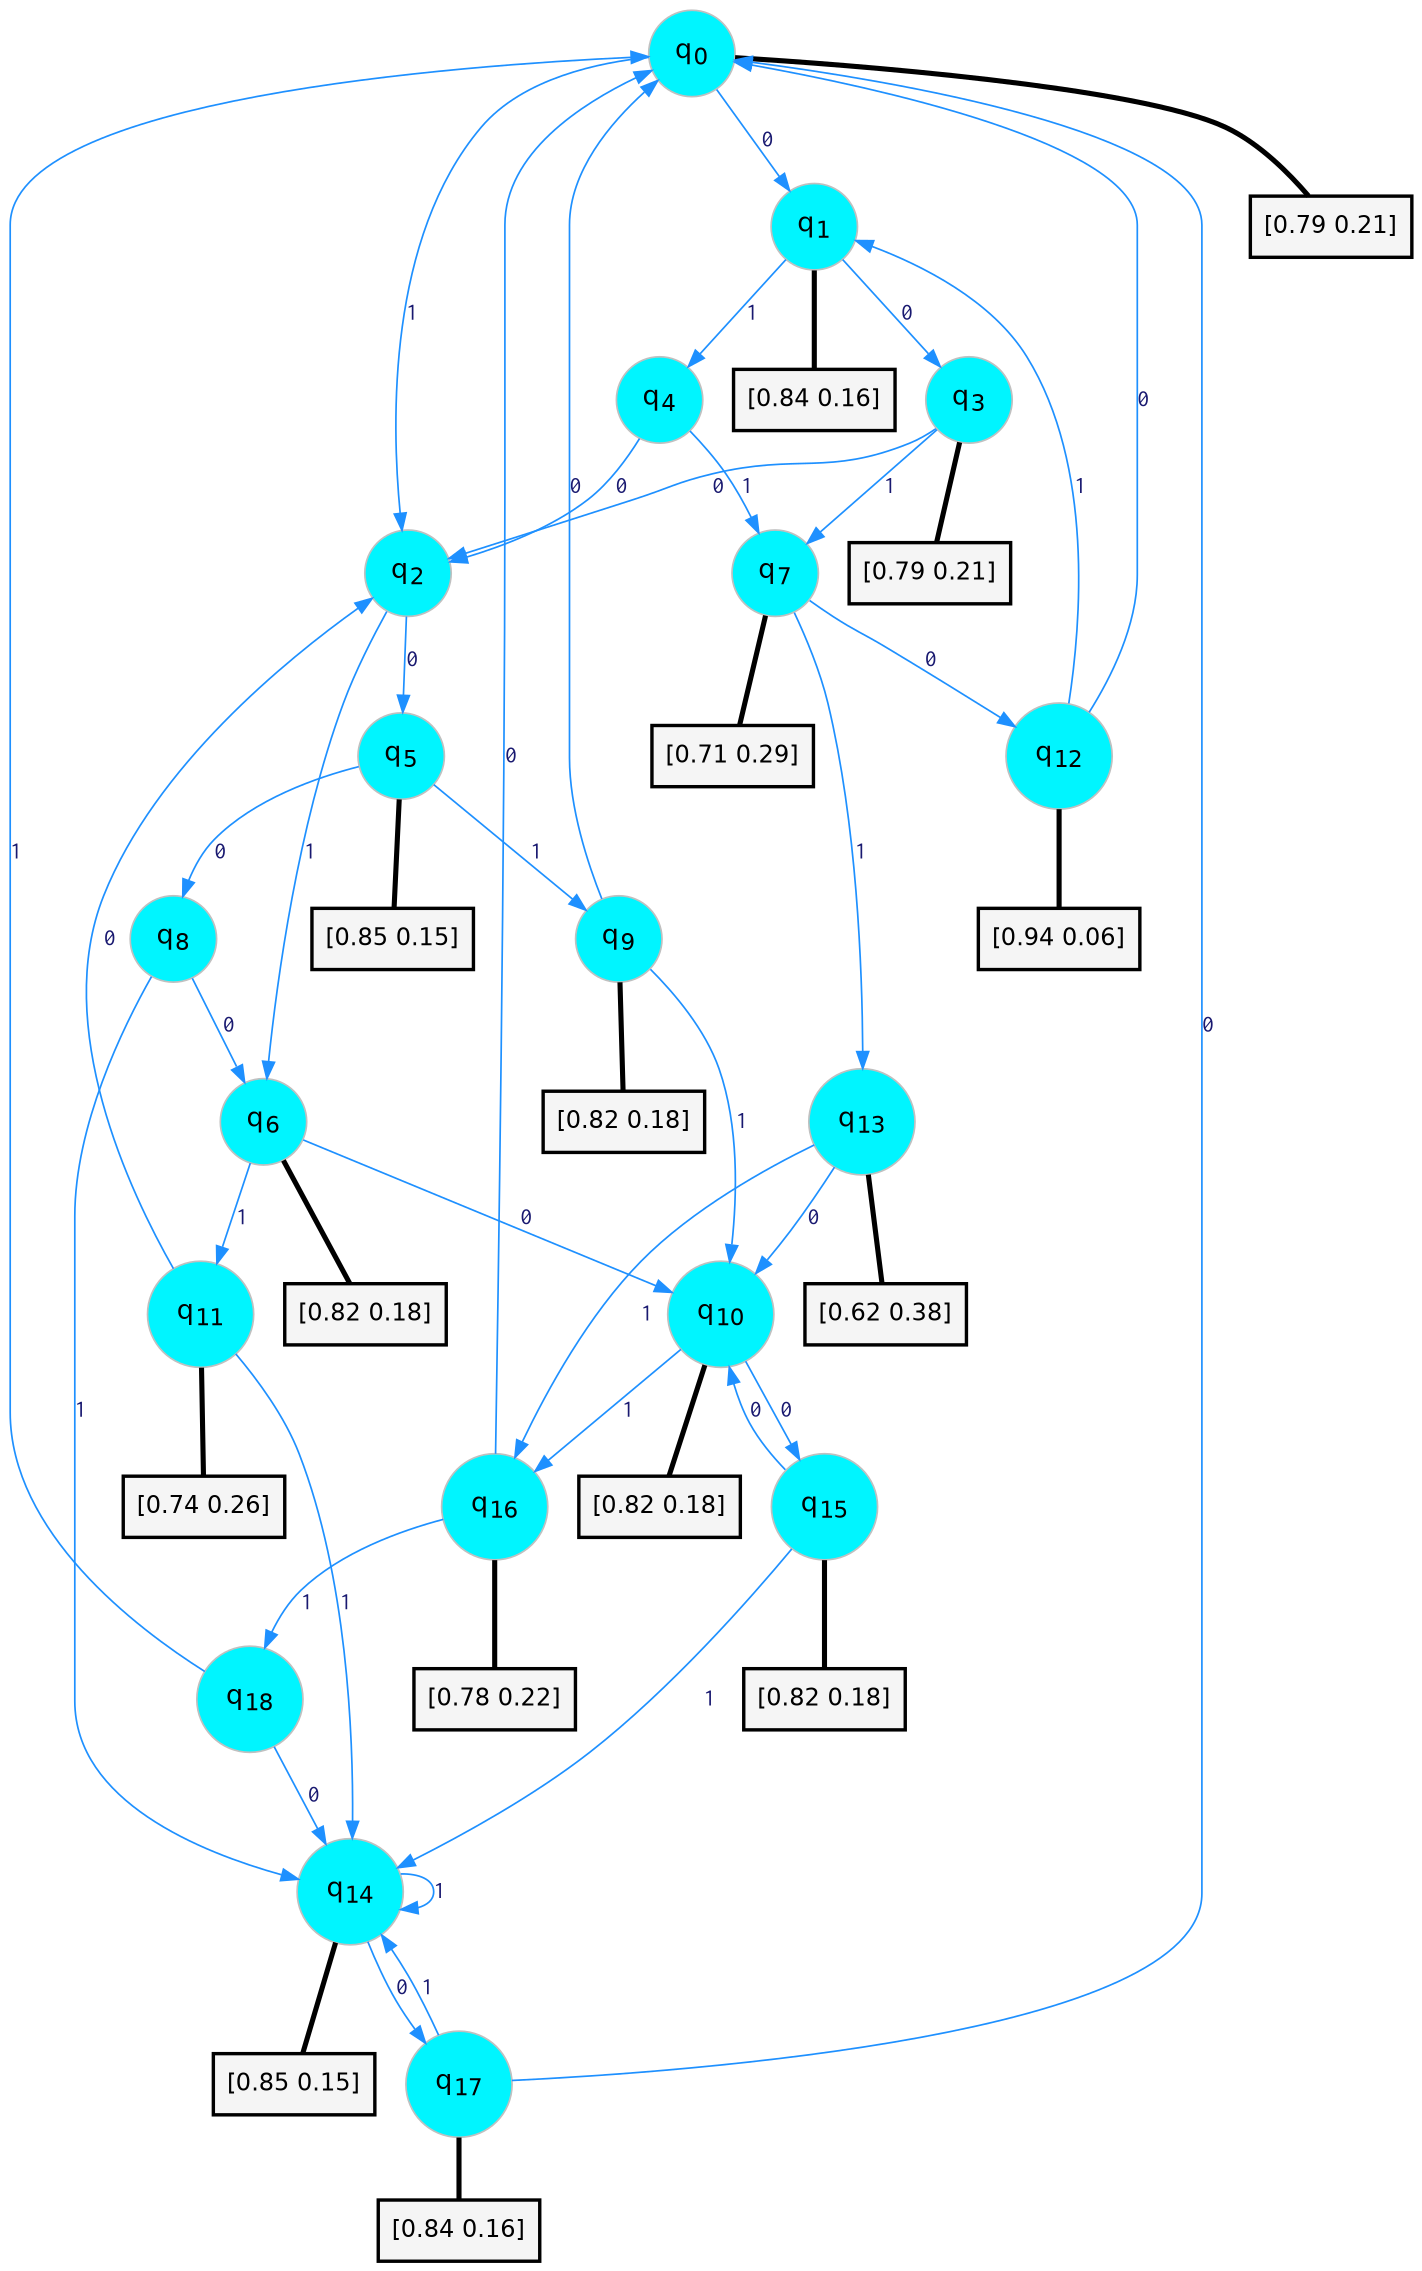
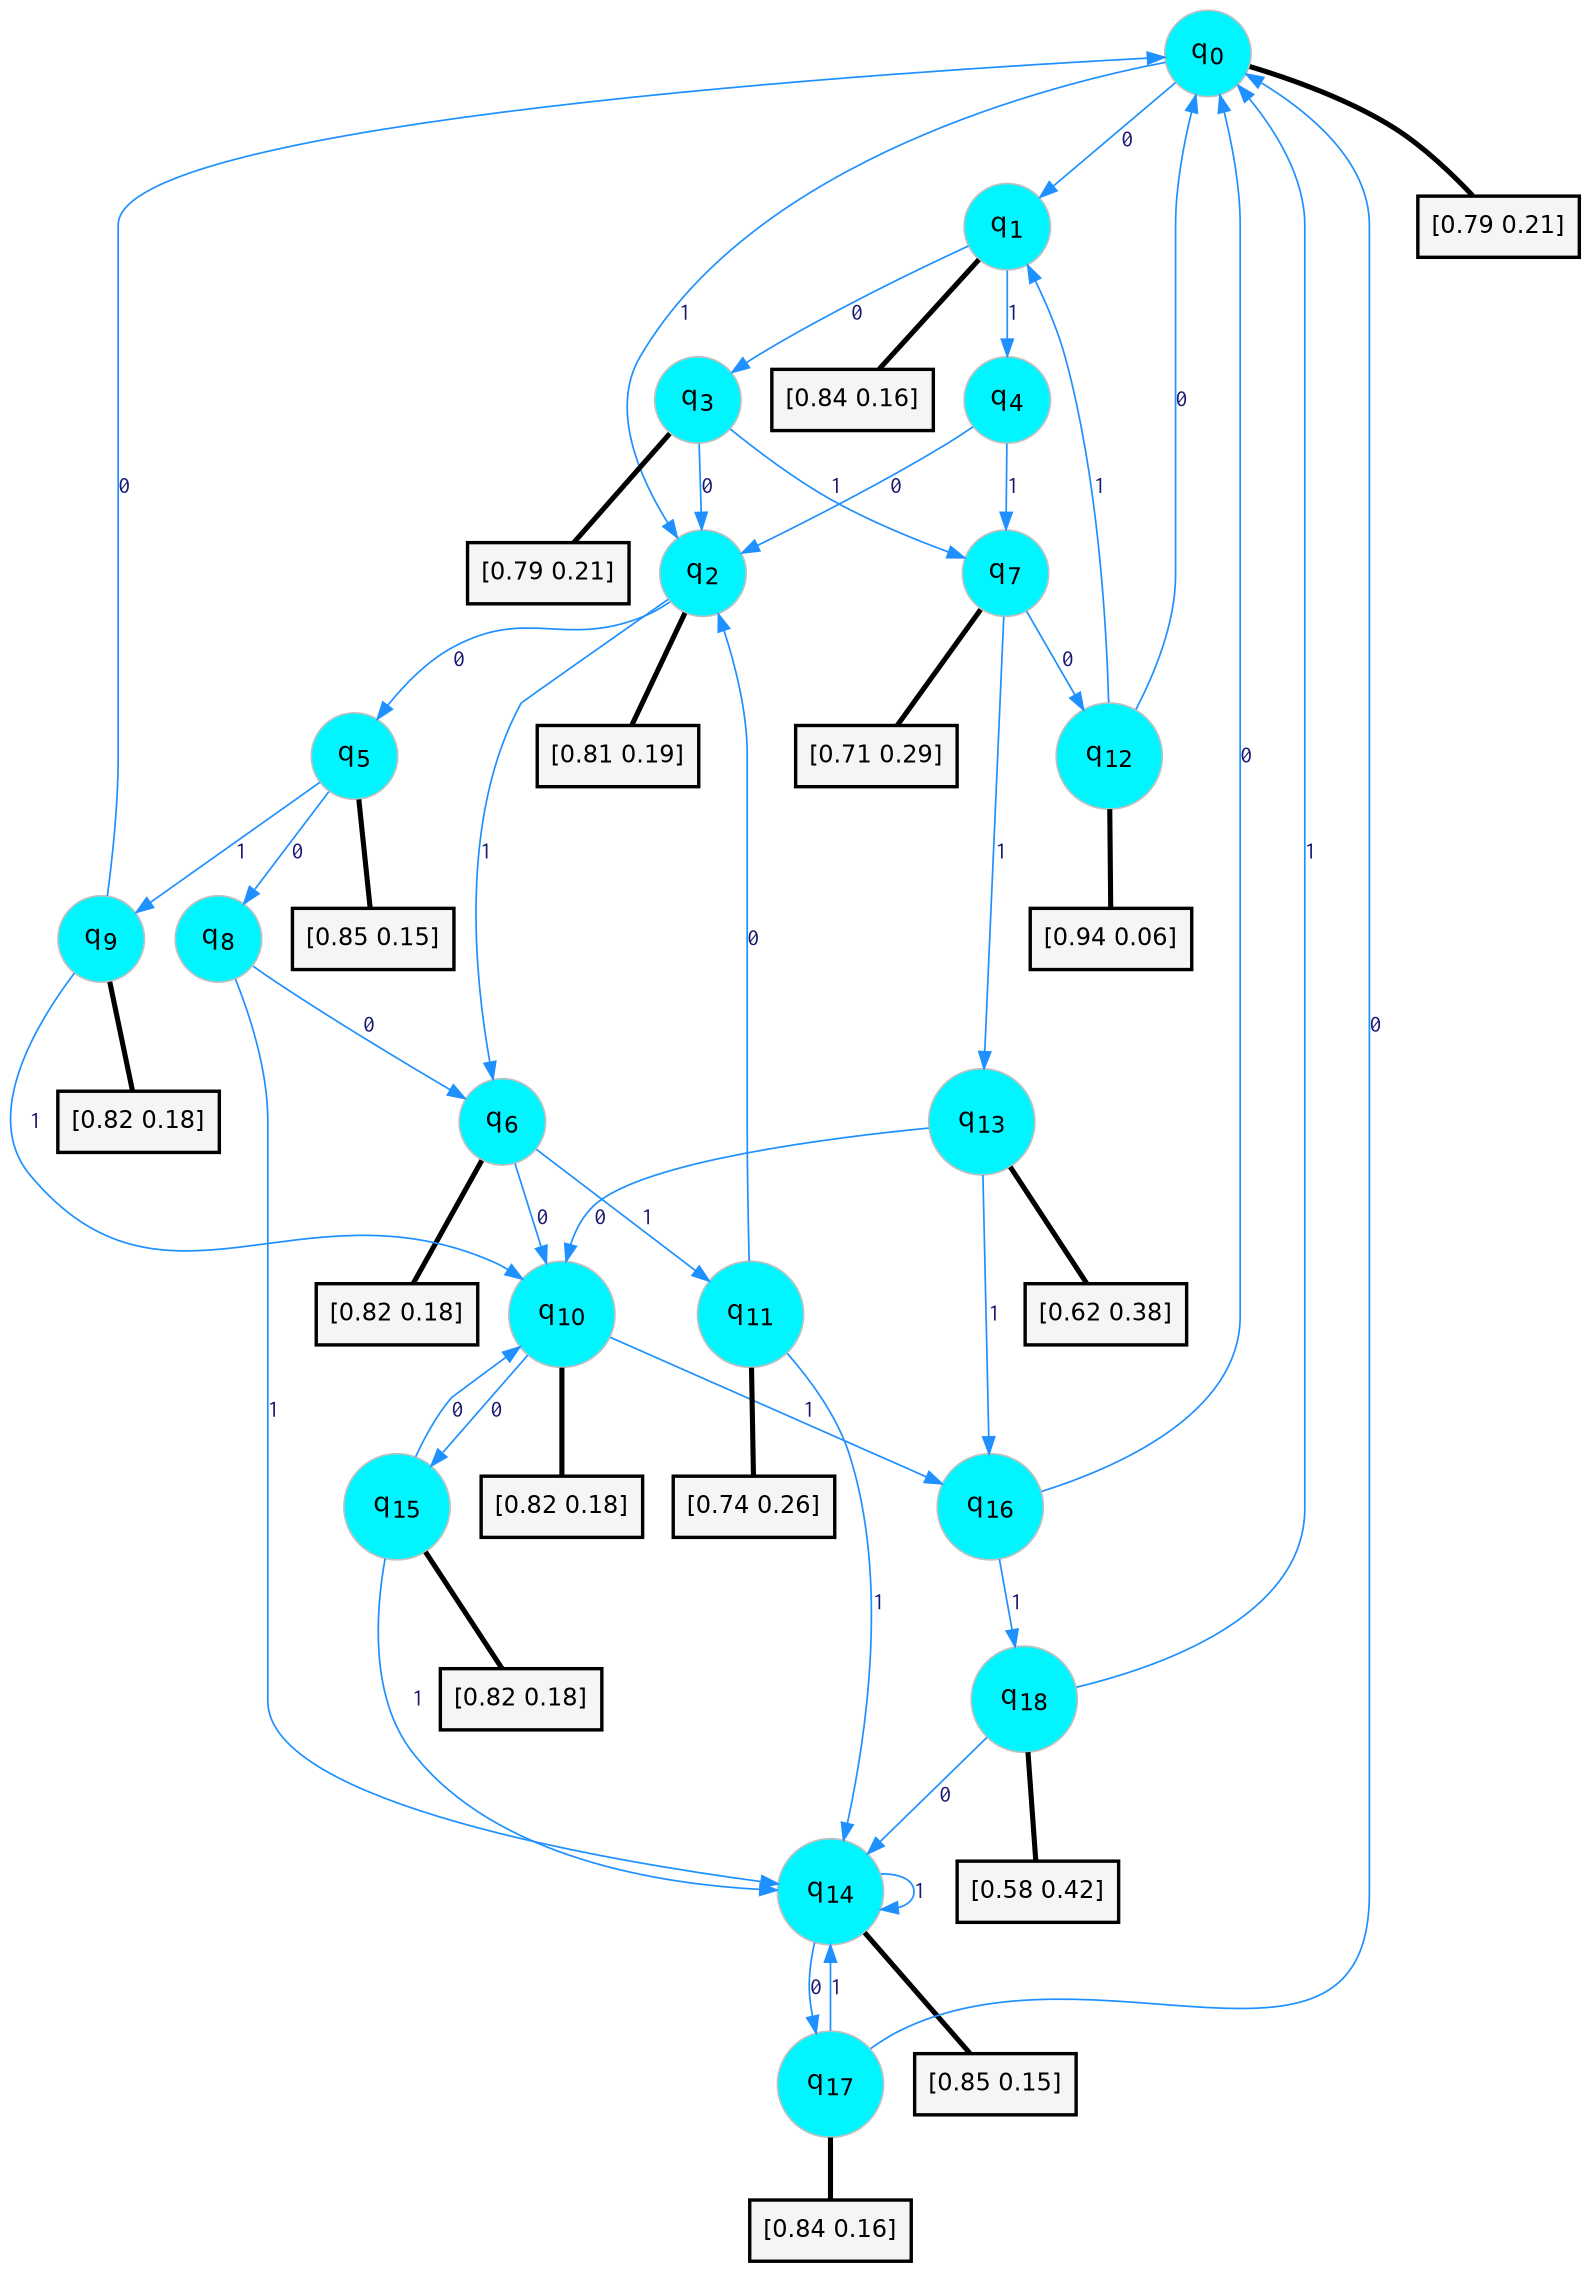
node "[0.81 0.19]": added
node "[0.78 0.22]": removed
node "[0.58 0.42]": added
